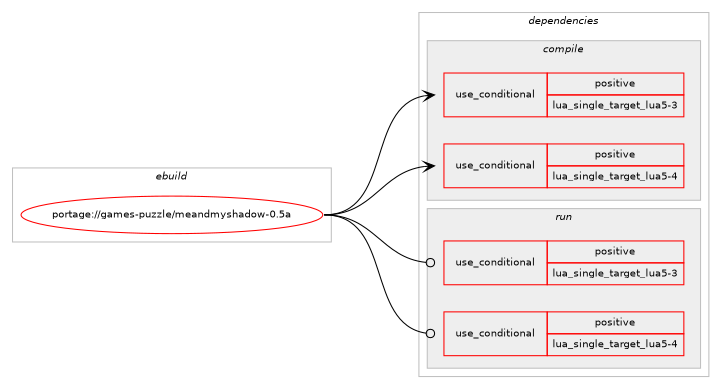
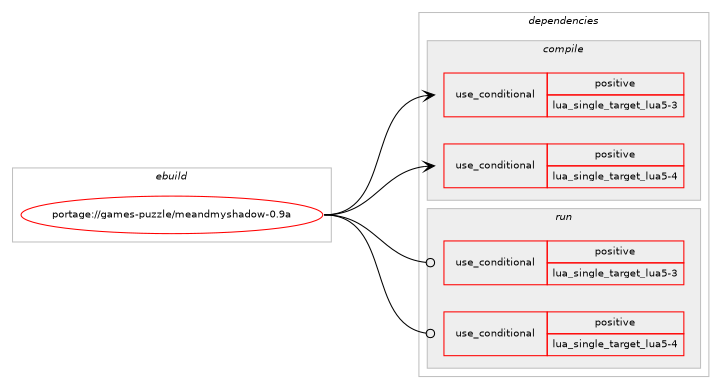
node "portage://games-puzzle/meandmyshadow-0.5a": label "portage://games-puzzle/meandmyshadow-0.5a" -> "portage://games-puzzle/meandmyshadow-0.9a"
